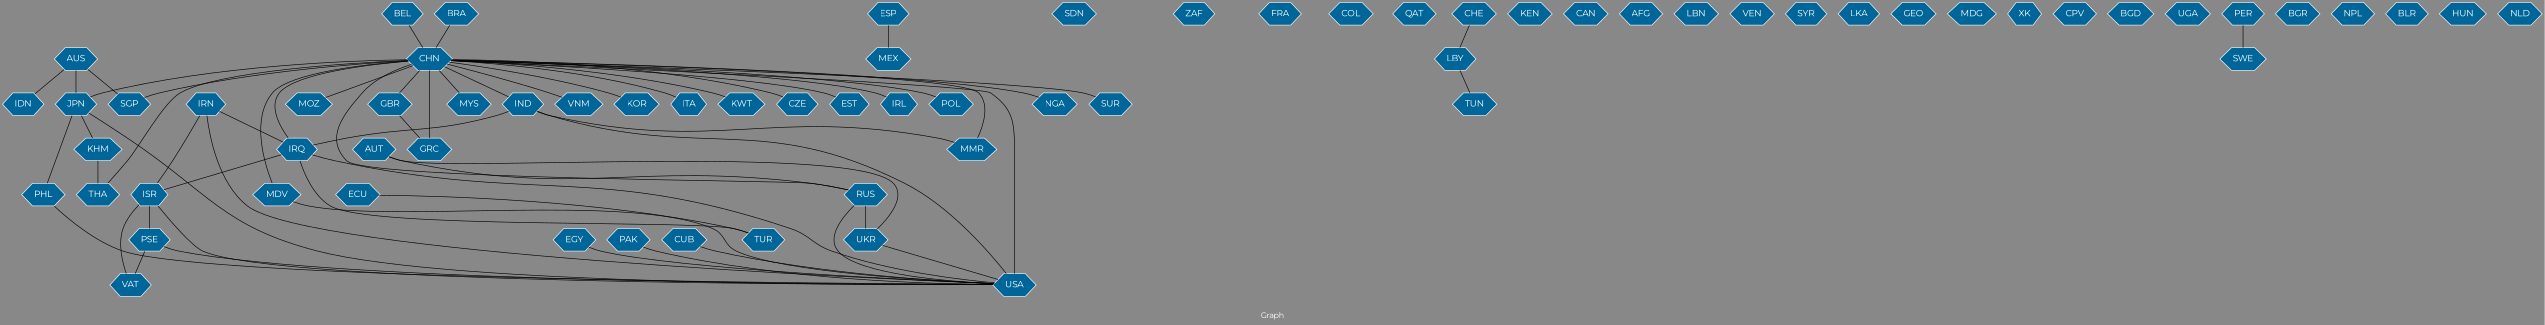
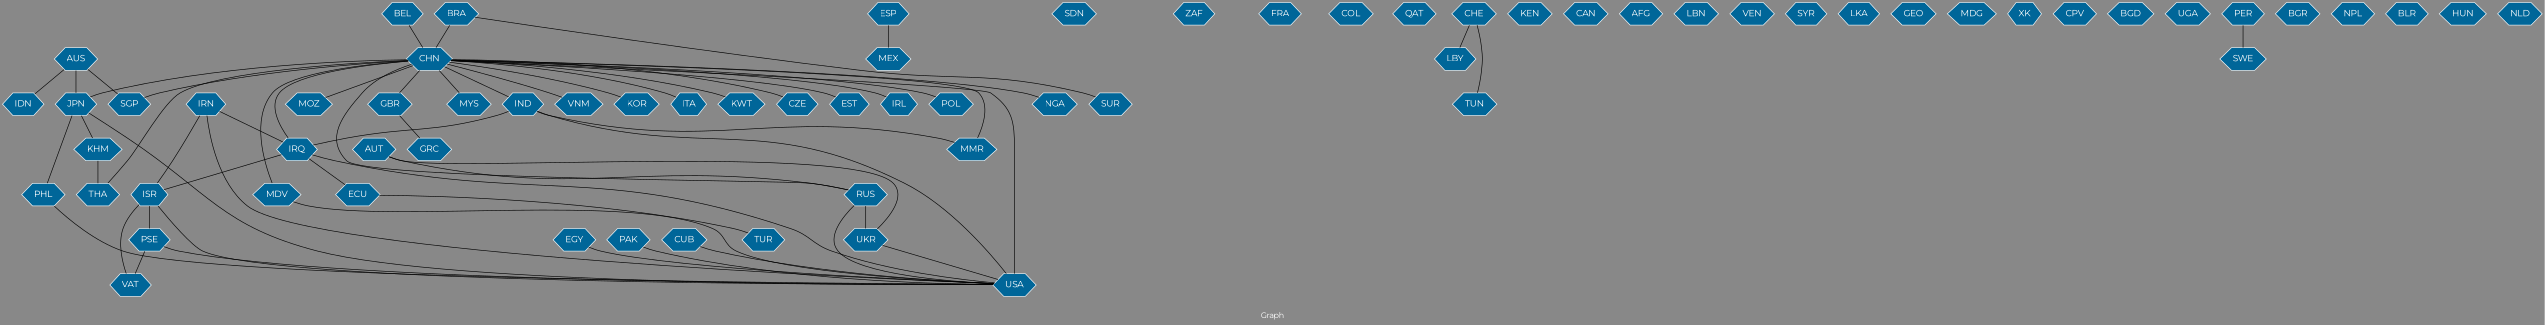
edge "CHN" -- "SUR": now "BRA" -- "SUR"
edge "LBY" -- "TUN": now "CHE" -- "TUN"
edge "CHN" -- "GRC": removed
edge "IRQ" -- "TUR": now "IRQ" -- "ECU"
